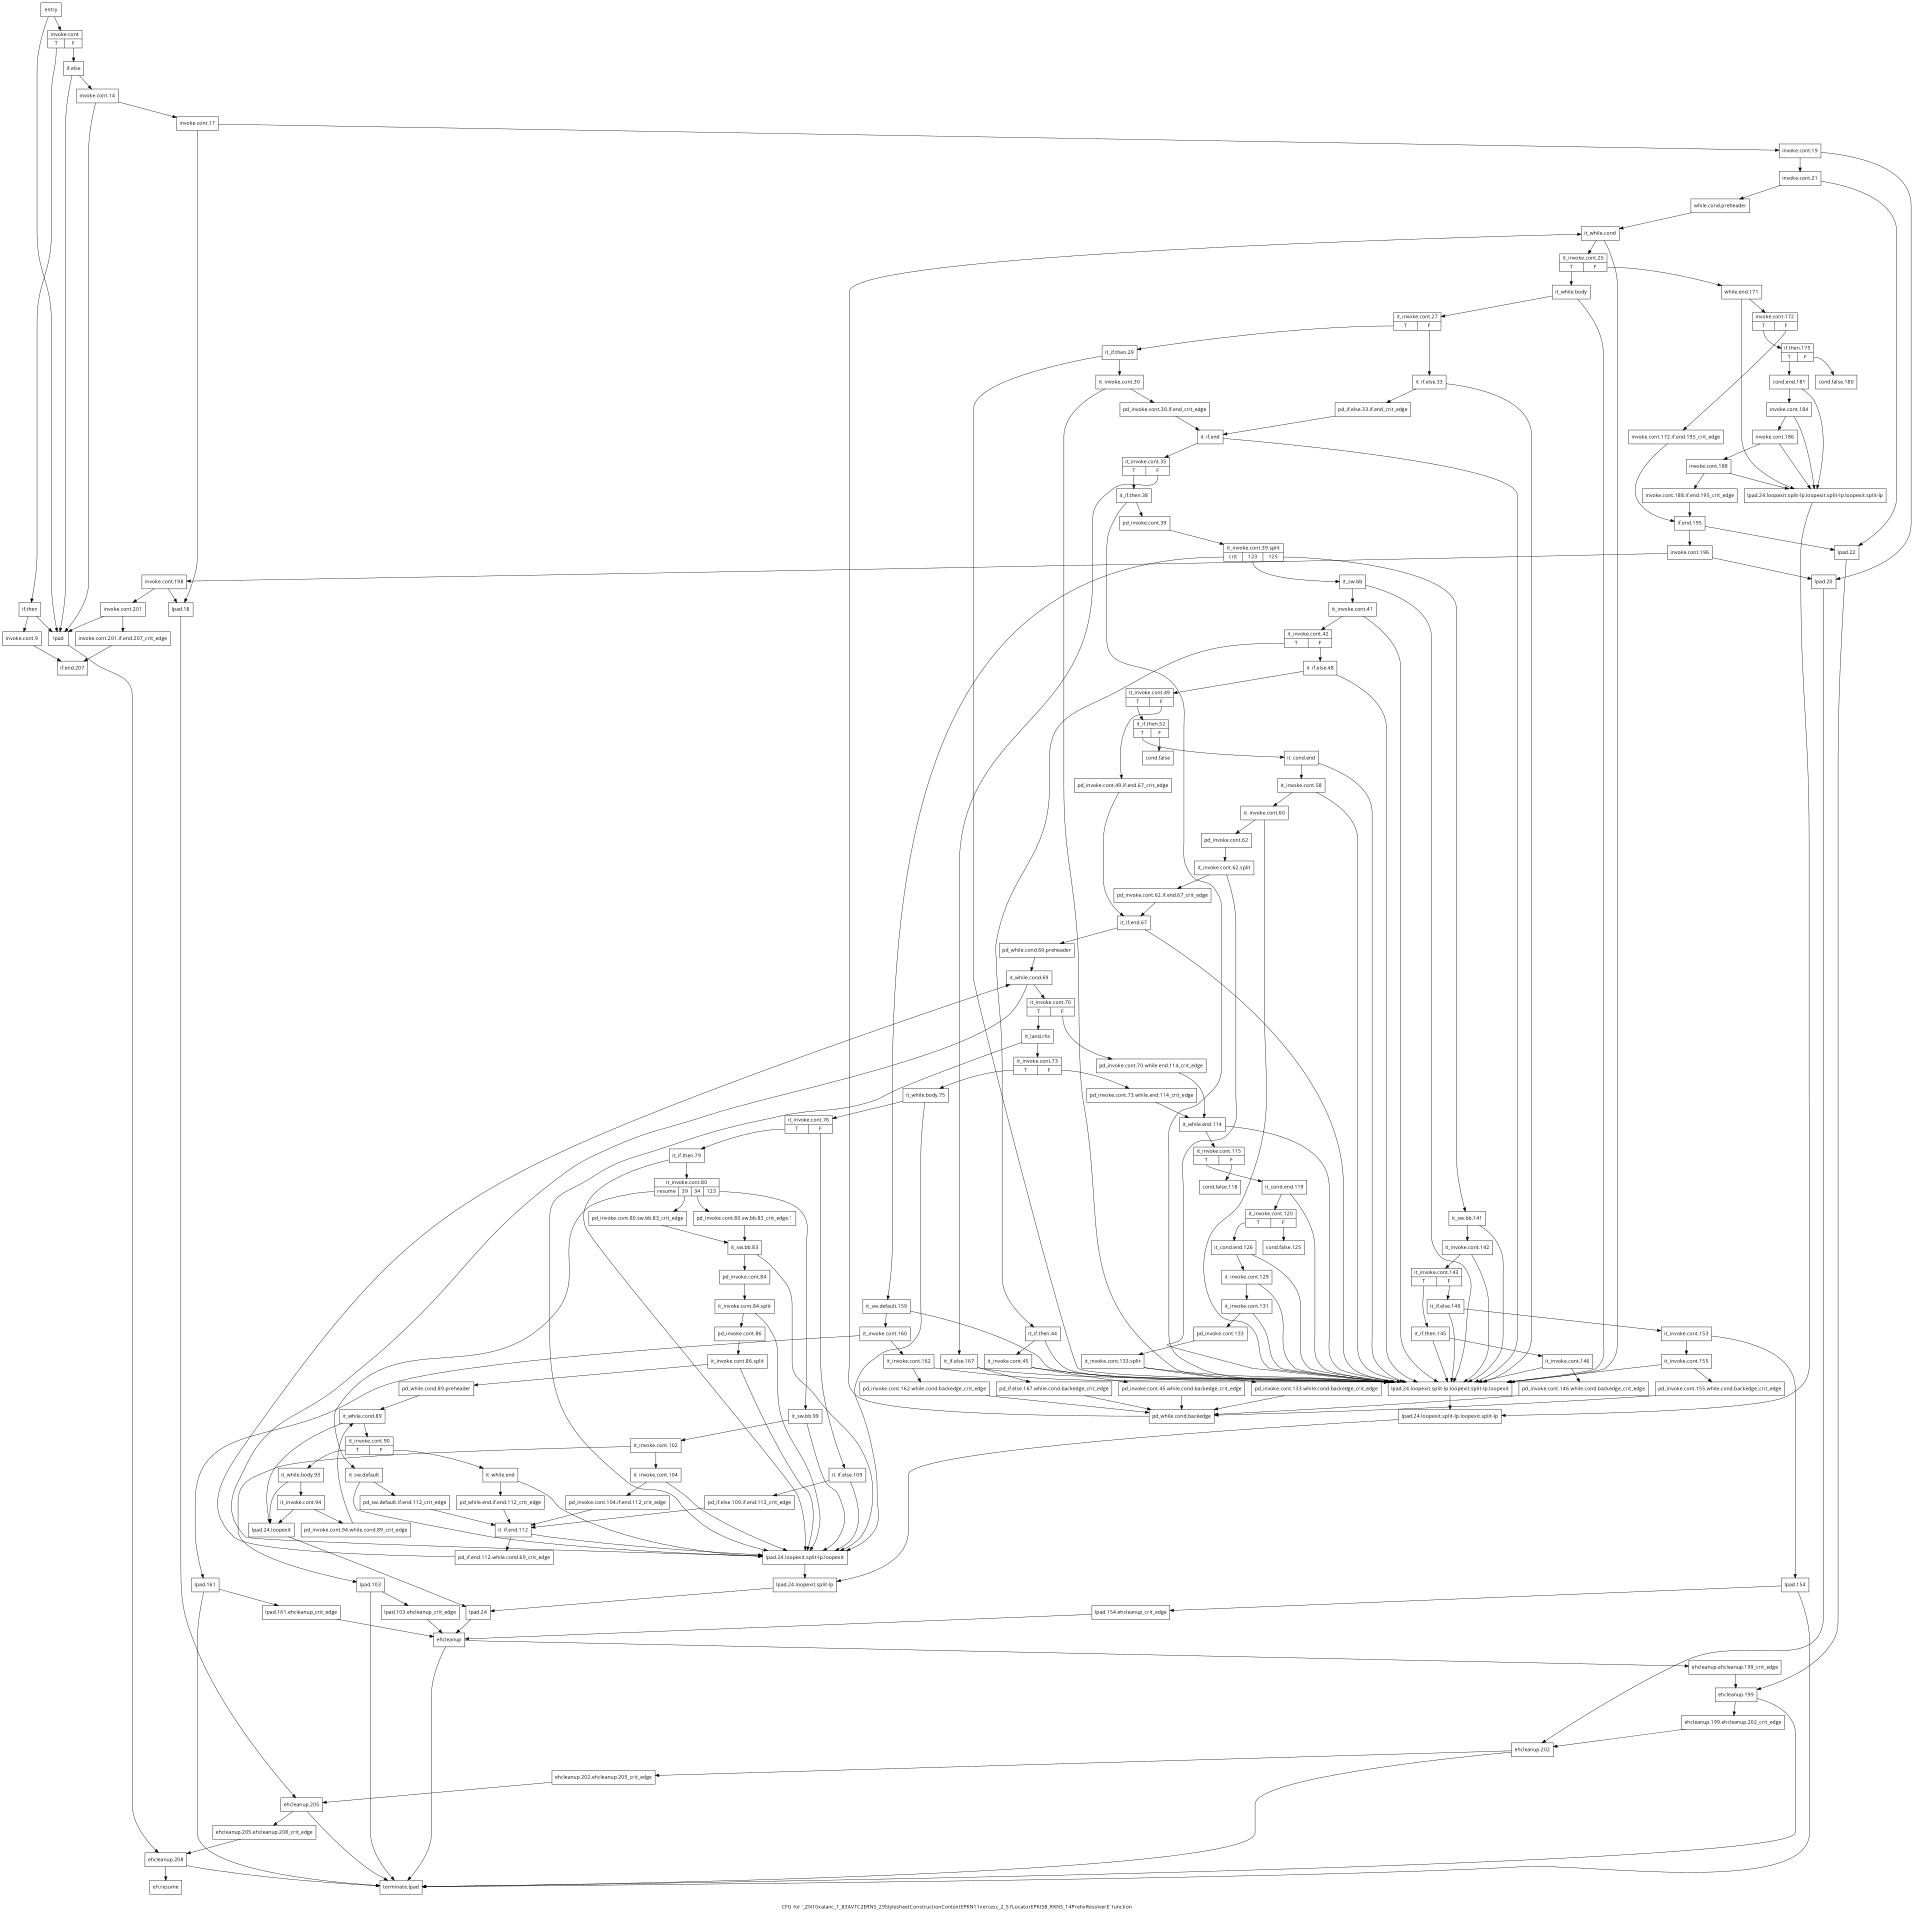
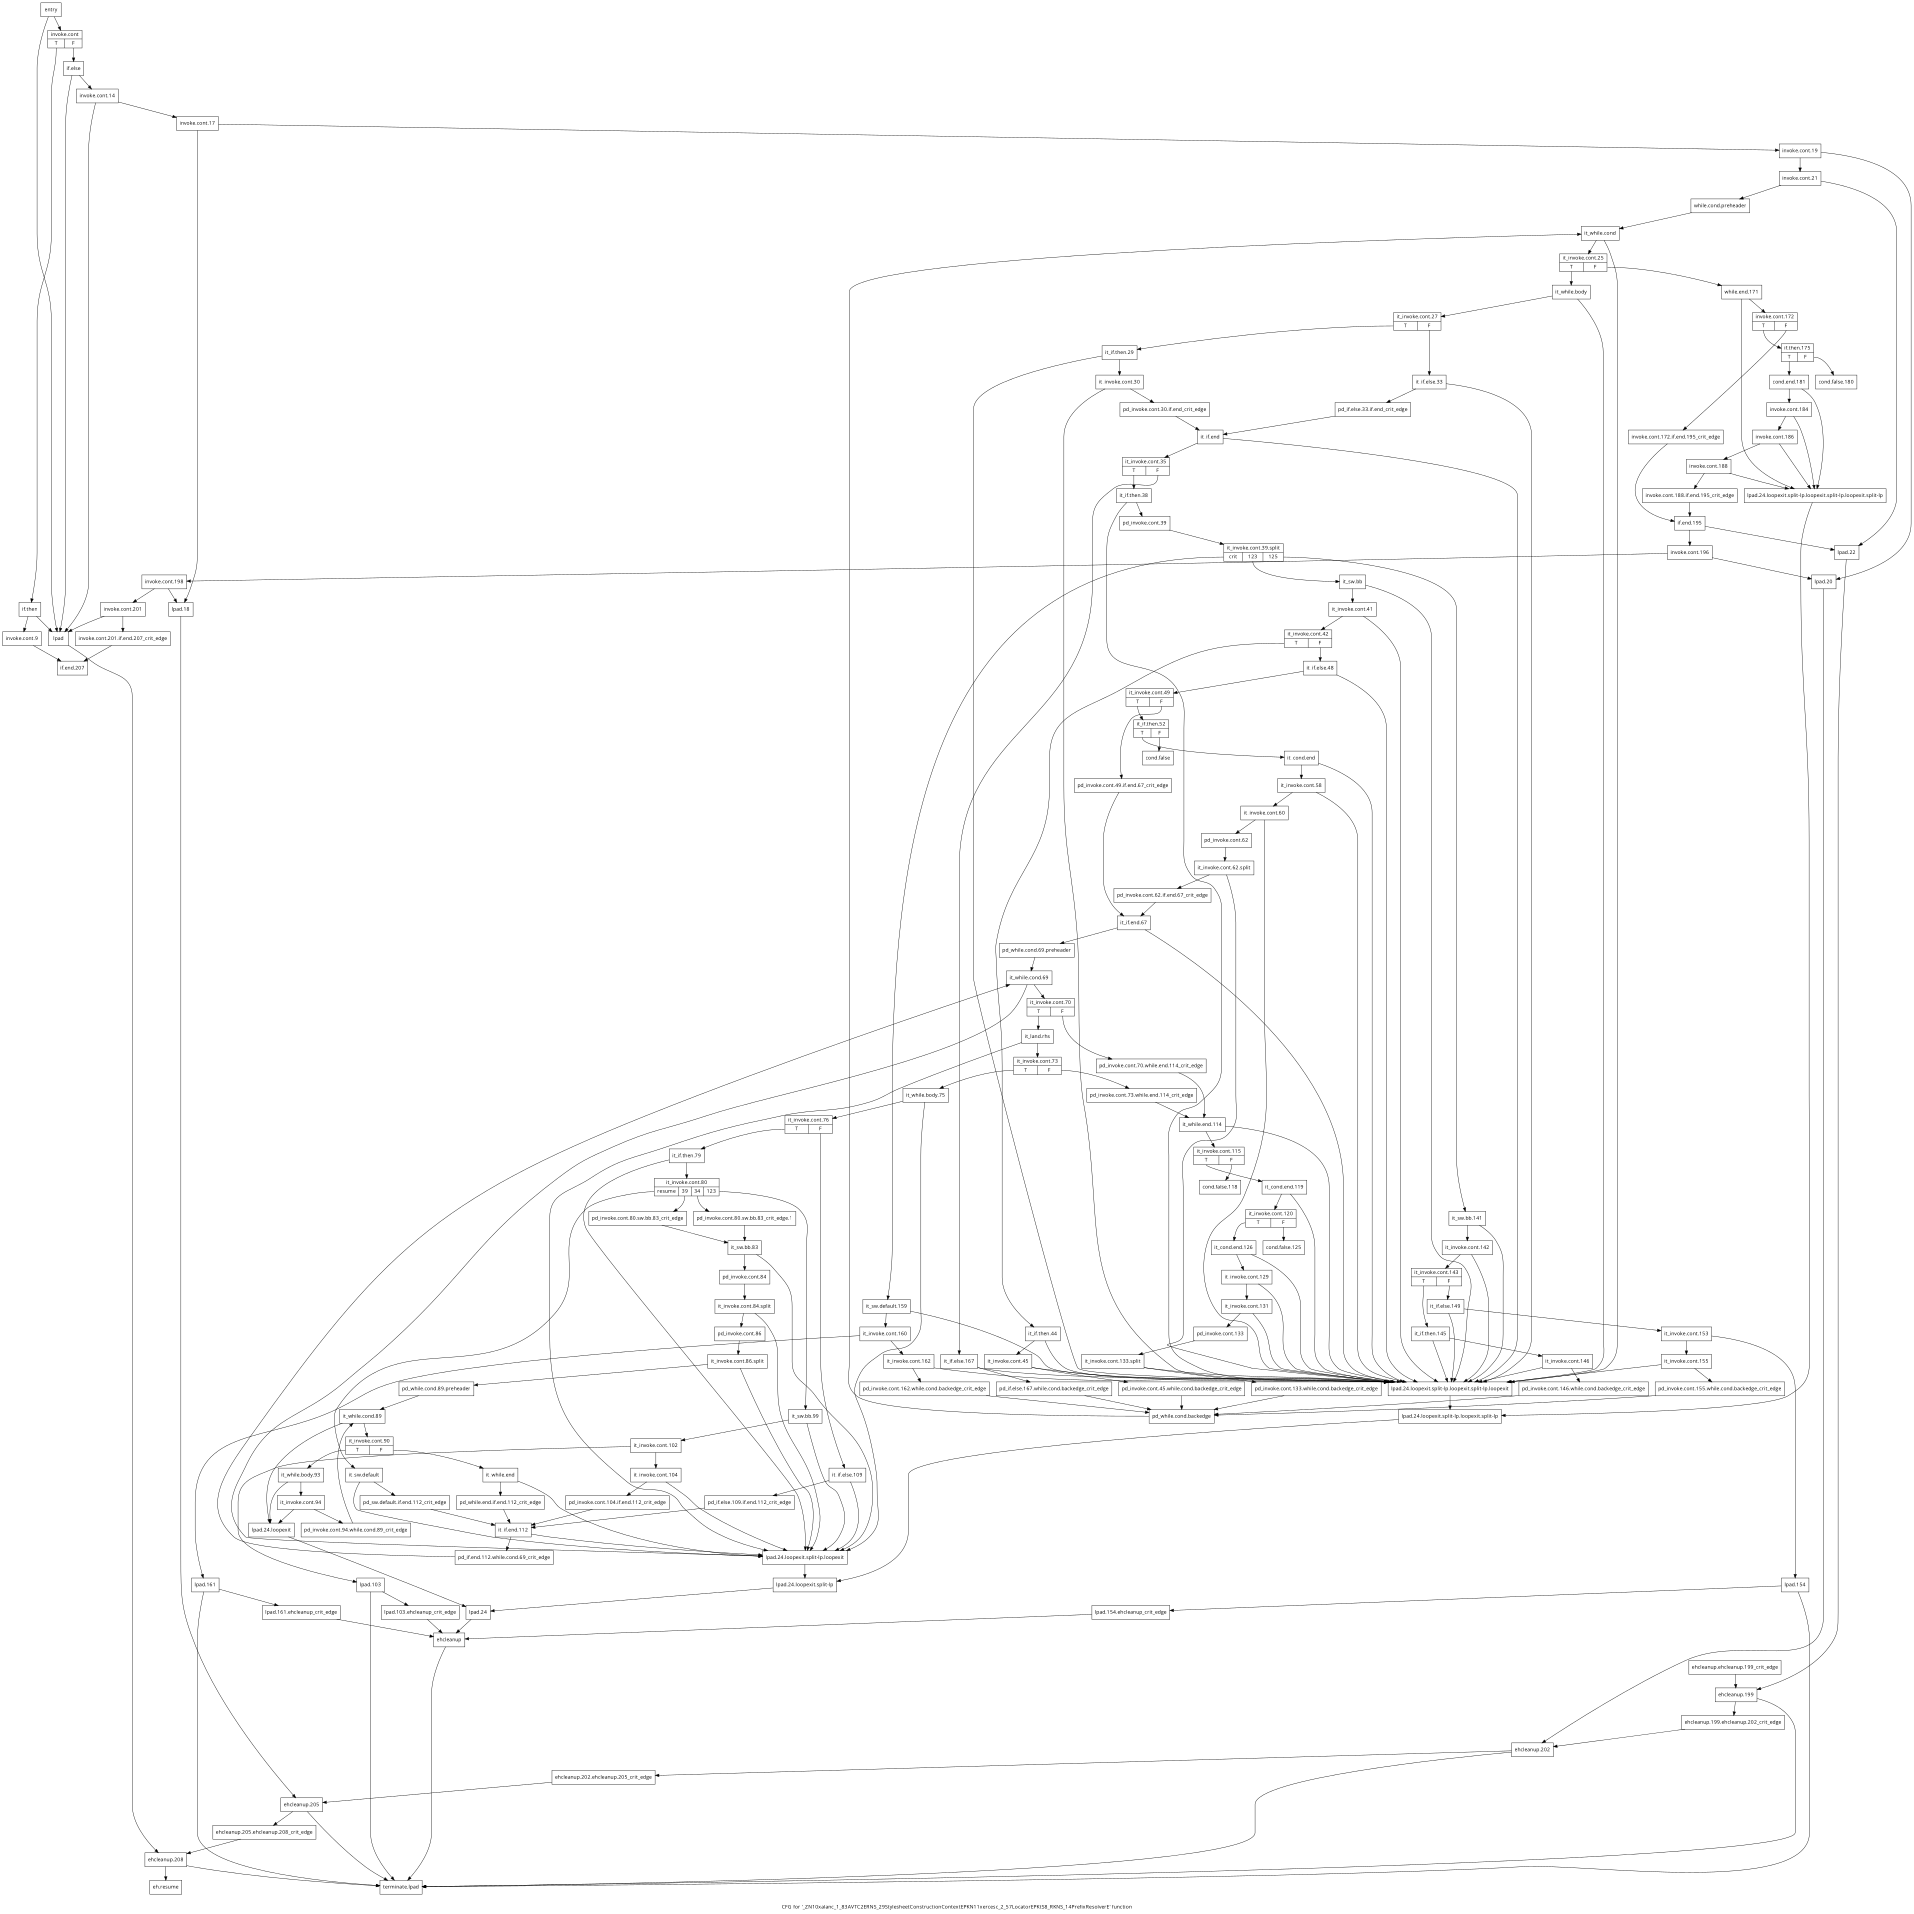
edge "ehcleanup" -> "ehcleanup.ehcleanup.199_crit_edge": removed
